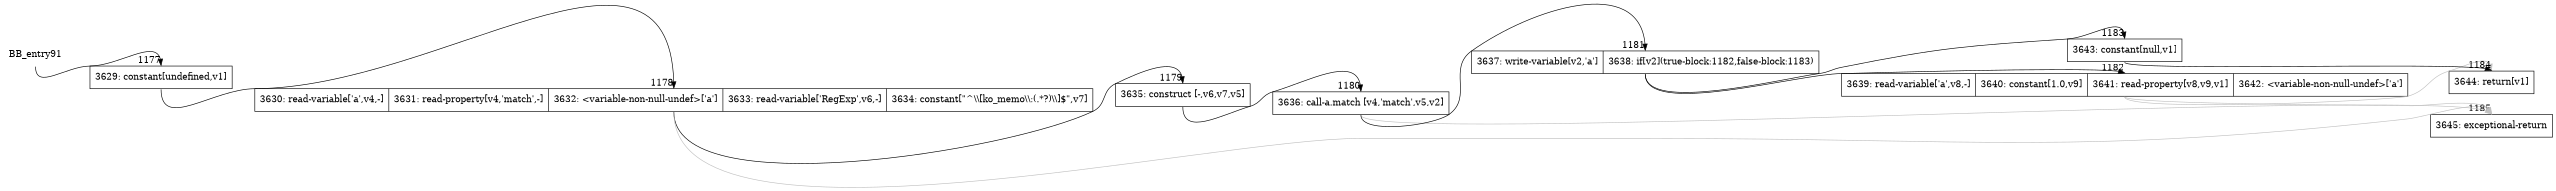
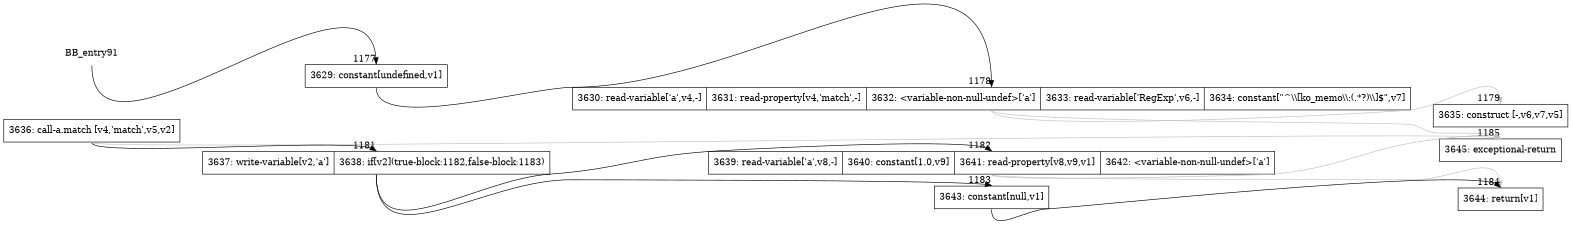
edge "3635: construct [-,v6,v7,v5]" -> "3636: call-a.match [v4,'match',v5,v2]": removed
edge "3630: read-variable['a',v4,-]" -> "3635: construct [-,v6,v7,v5]": color black -> gray
